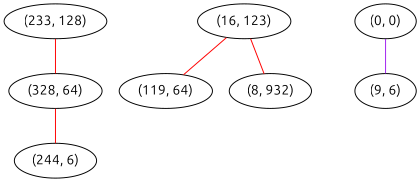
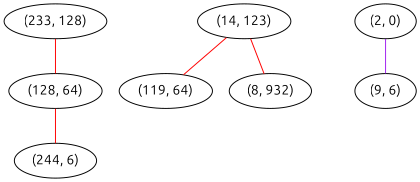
node "(16, 123)": label "(16, 123)" -> "(14, 123)"
node "(0, 0)": label "(0, 0)" -> "(2, 0)"
node "(328, 64)": label "(328, 64)" -> "(128, 64)"
